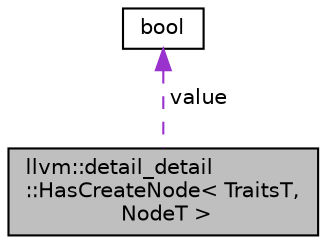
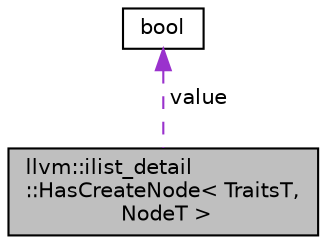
node "llvm::detail_detail ::HasCreateNode< TraitsT, NodeT >": label "llvm::detail_detail ::HasCreateNode< TraitsT, NodeT >" -> "llvm::ilist_detail ::HasCreateNode< TraitsT, NodeT >"
